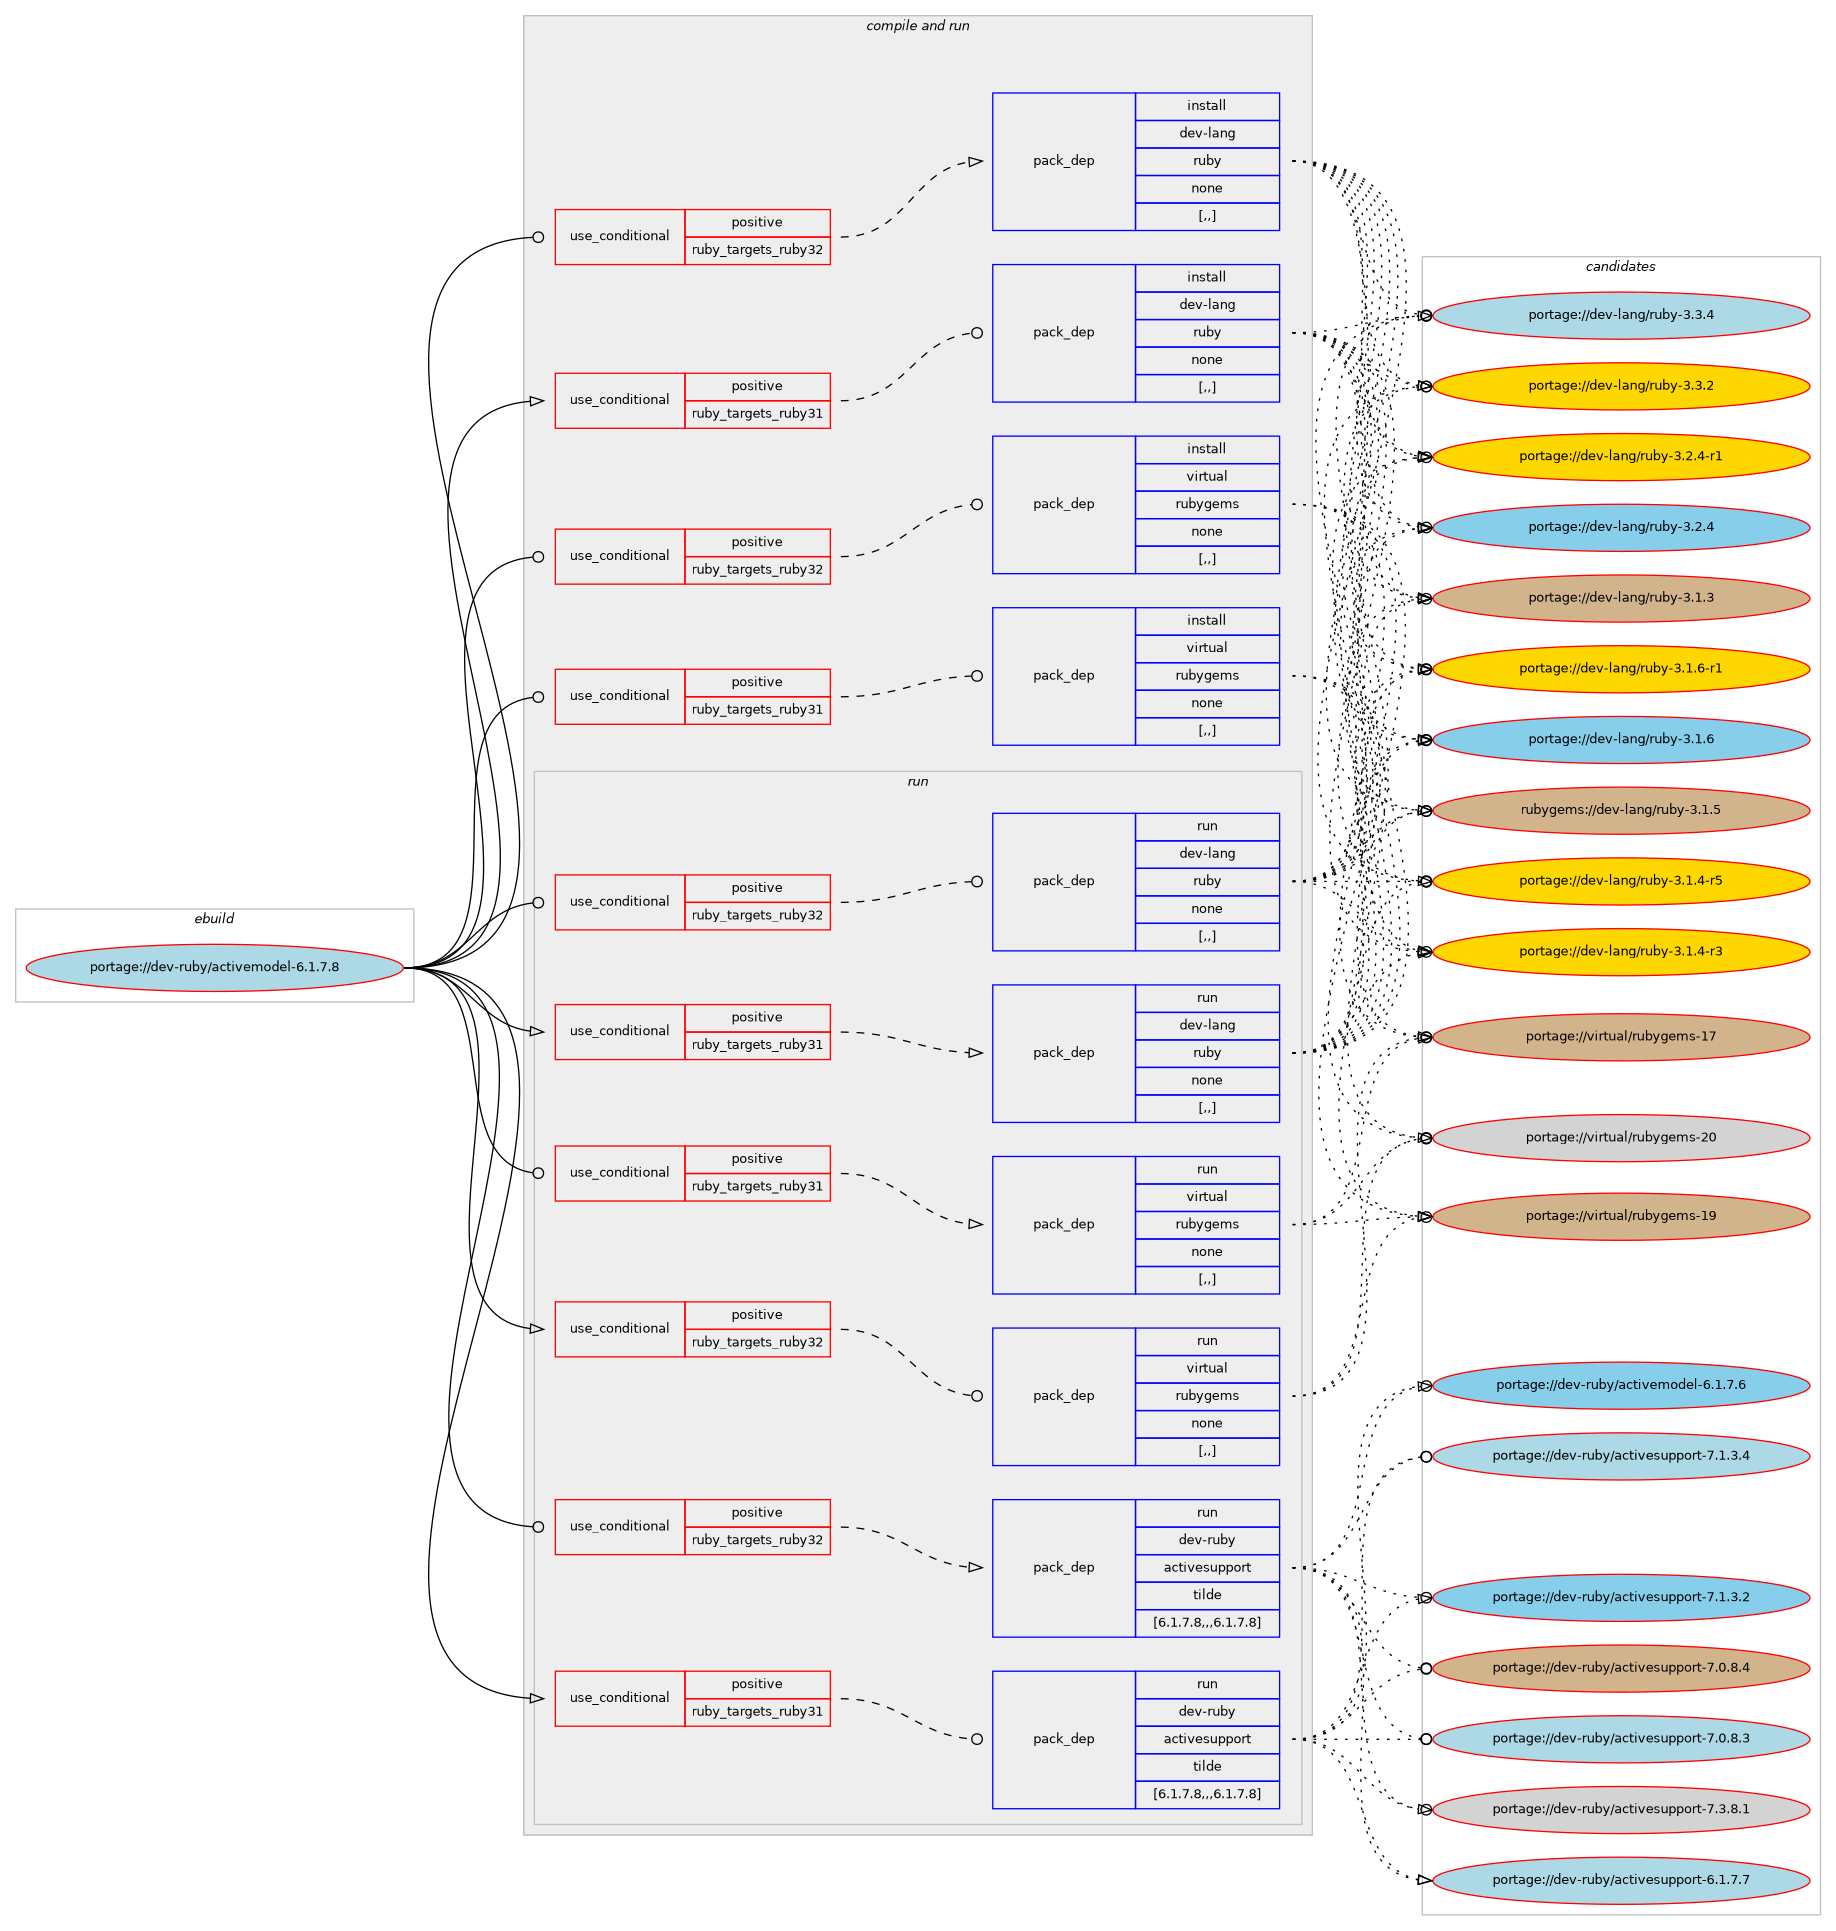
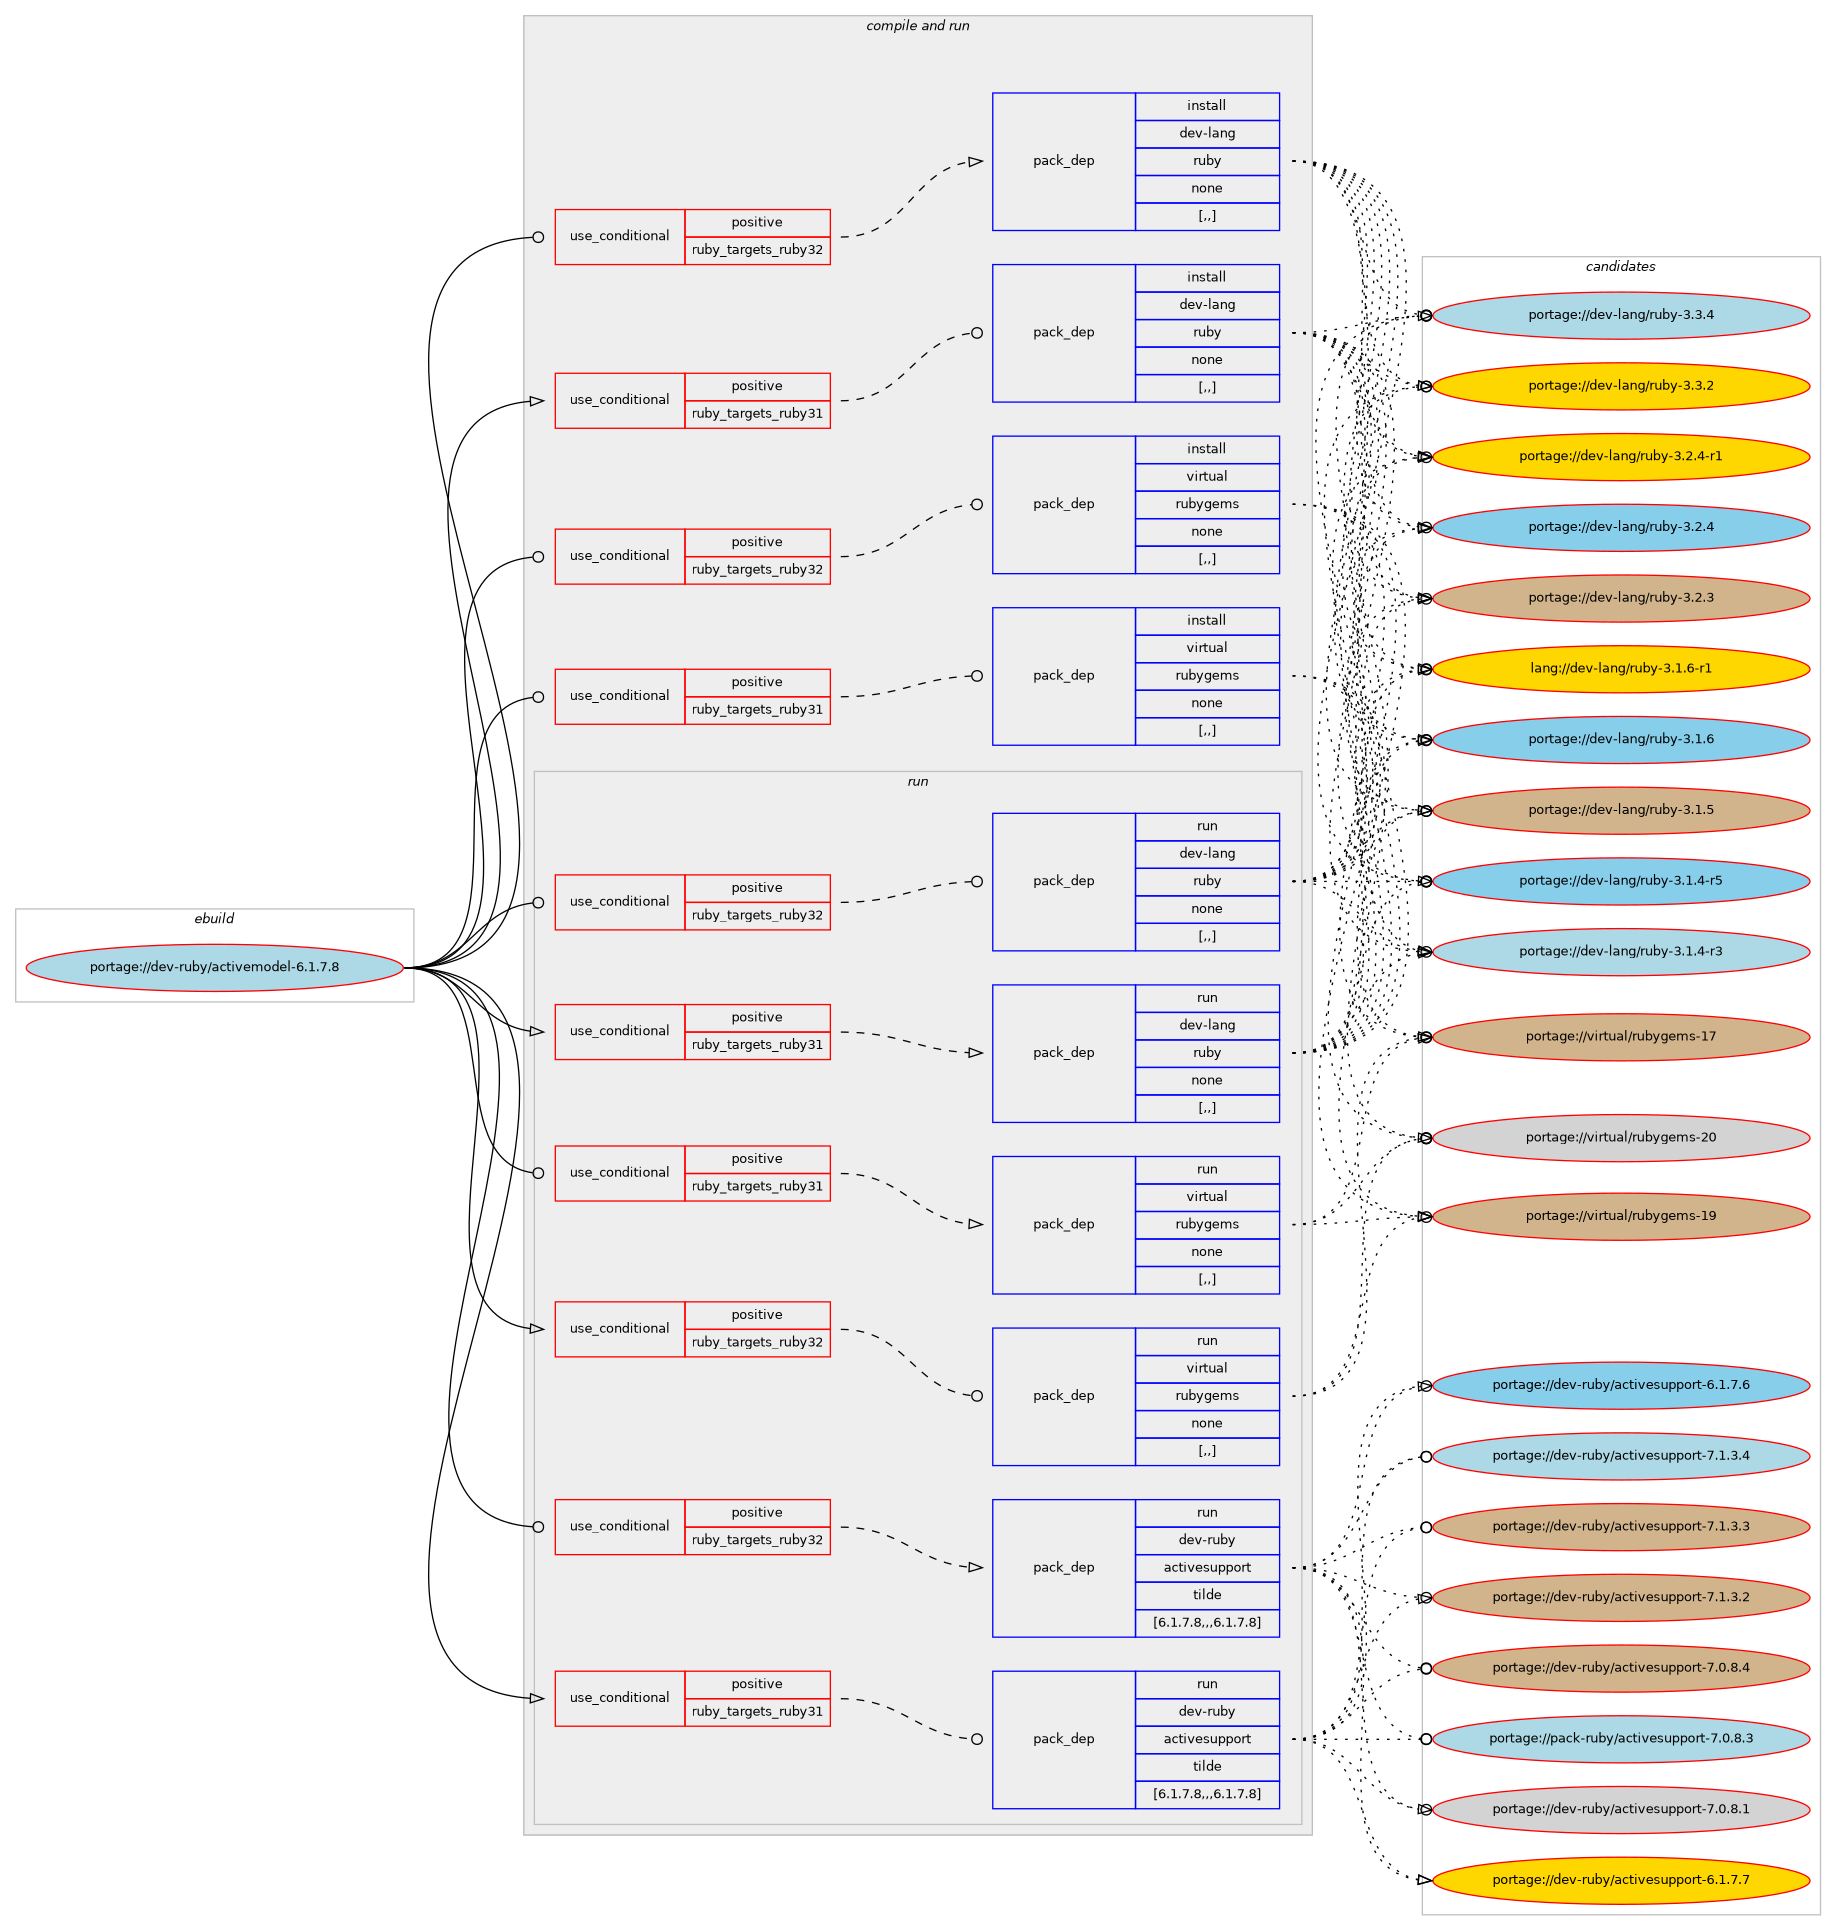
node "portage://dev-lang/ruby-3.1.3": label "portage://dev-lang/ruby-3.1.3" -> "portage://dev-lang/ruby-3.2.3"
node "portage://dev-lang/ruby-3.1.6-r1": label "portage://dev-lang/ruby-3.1.6-r1" -> "lang://dev-lang/ruby-3.1.6-r1"
node "rubygems://dev-lang/ruby-3.1.5": label "rubygems://dev-lang/ruby-3.1.5" -> "portage://dev-lang/ruby-3.1.5"
node "portage://dev-lang/ruby-3.1.4-r5": fillcolor gold -> skyblue
node "portage://dev-lang/ruby-3.1.4-r3": fillcolor gold -> lightblue
node "portage://dev-ruby/activemodel-6.1.7.6": label "portage://dev-ruby/activemodel-6.1.7.6" -> "portage://dev-ruby/activesupport-6.1.7.6"
node "portage://dev-ruby/activesupport-7.1.3.3": added
node "portage://dev-ruby/activesupport-7.1.3.2": fillcolor skyblue -> tan
node "portage://dev-ruby/activesupport-7.0.8.3": label "portage://dev-ruby/activesupport-7.0.8.3" -> "portage://pack-ruby/activesupport-7.0.8.3"
node "portage://dev-ruby/activesupport-7.3.8.1": label "portage://dev-ruby/activesupport-7.3.8.1" -> "portage://dev-ruby/activesupport-7.0.8.1"
node "portage://dev-ruby/activesupport-6.1.7.7": fillcolor lightblue -> gold
